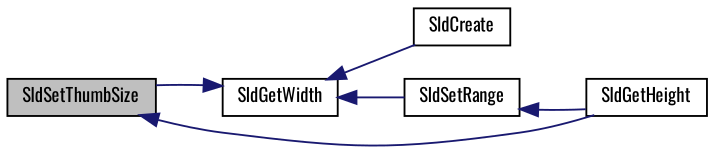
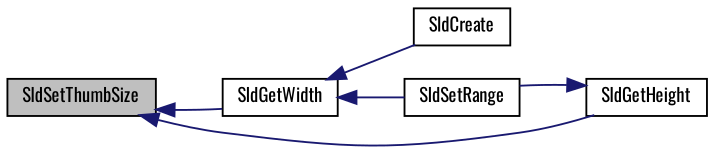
edge "SldSetThumbSize" -> "SldGetWidth": reversed
edge "SldGetHeight" -> "SldSetRange": reversed
